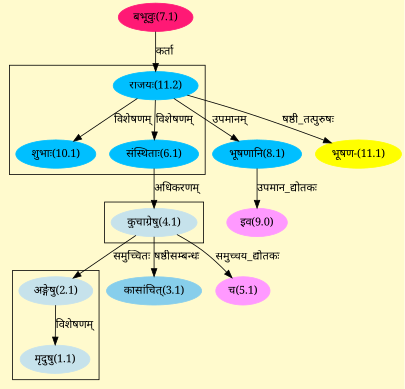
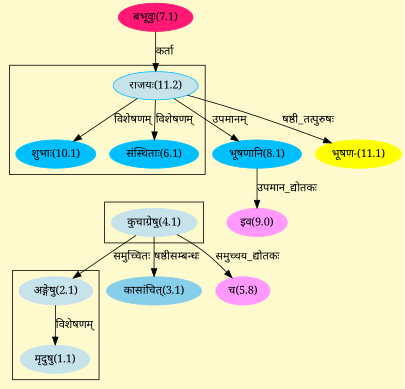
node "राजयः(11.2)": fillcolor #00bfff -> #c6e2eb
edge "संस्थिताः(6.1)" -> "कुचाग्रेषु(4.1)": removed, label "अधिकरणम्"
node "च(5.1)": label "च(5.1)" -> "च(5.8)"
